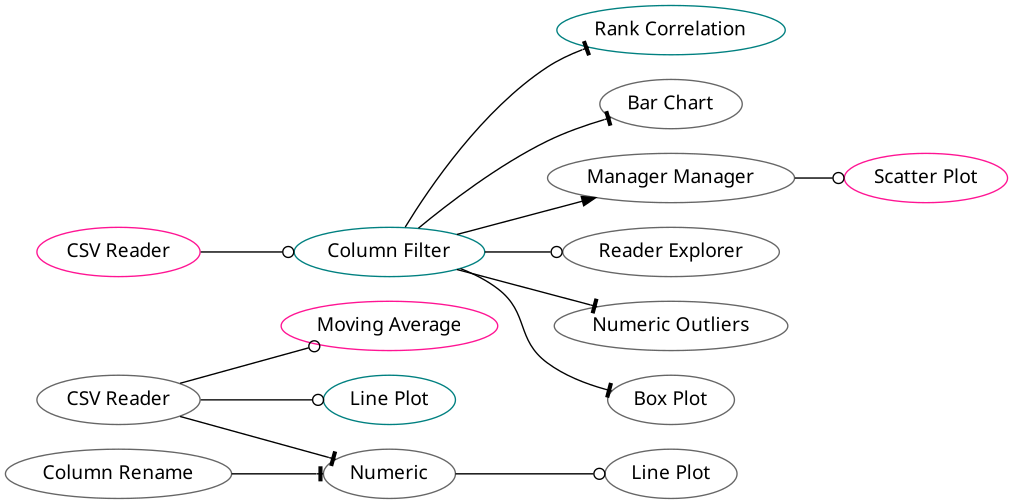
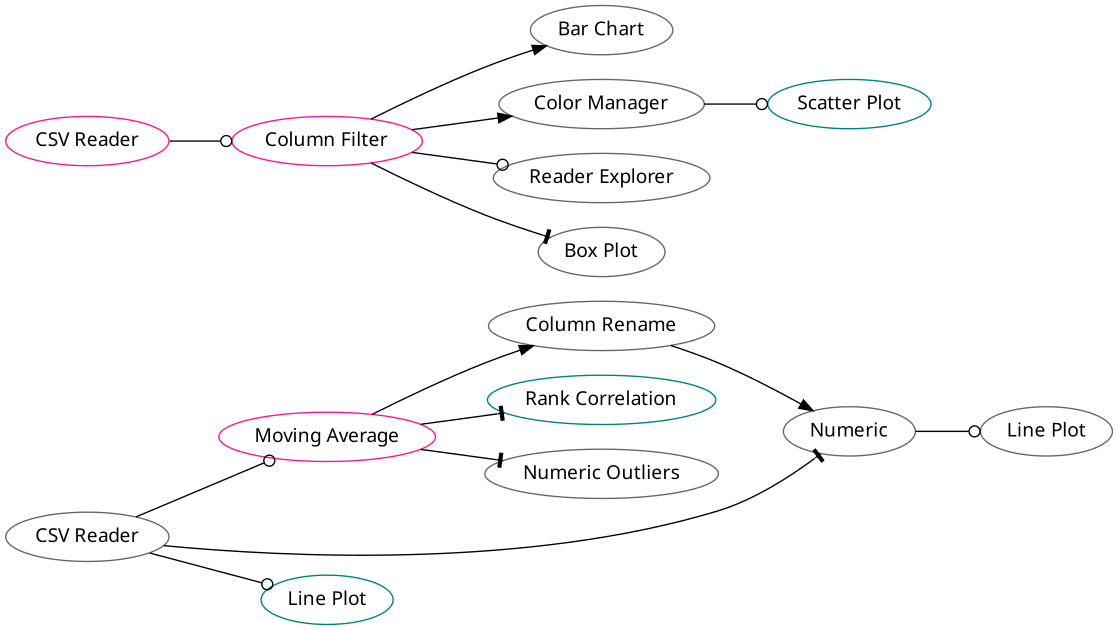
edge "Column Filter" -> "Rank Correlation": now "Moving Average" -> "Rank Correlation"
edge "Column Filter" -> "Bar Chart": arrowhead tee -> normal
node "Manager Manager": label "Manager Manager" -> "Color Manager"
node "Scatter Plot": color deeppink -> teal
node "Column Filter": color teal -> deeppink
edge "Column Filter" -> "Numeric Outliers": now "Moving Average" -> "Numeric Outliers"
edge "Moving Average" -> "Column Rename": added
edge "Column Rename" -> "Numeric": arrowhead tee -> normal
